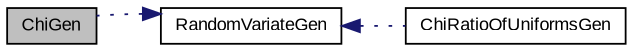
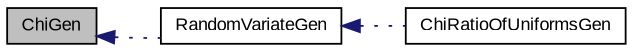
edge "ChiGen" -> "RandomVariateGen": reversed
